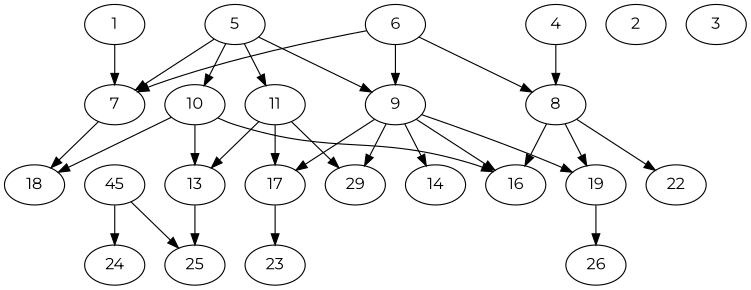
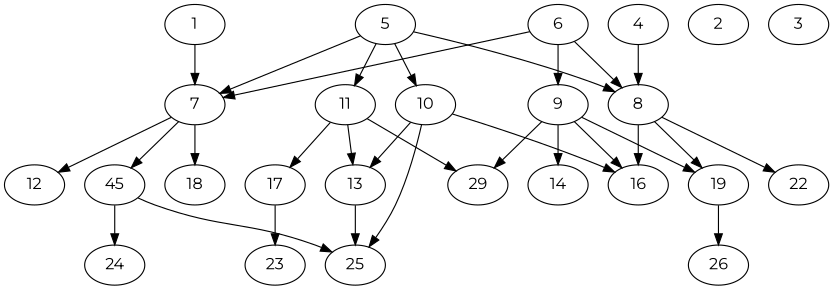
edge "5" -> "9": now "5" -> "8"
edge "9" -> "17": removed
edge "7" -> "45": added
edge "10" -> "18": now "10" -> "25"
node "12": added
